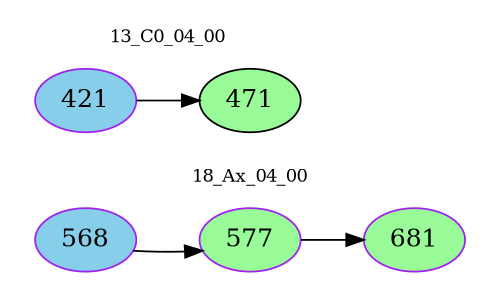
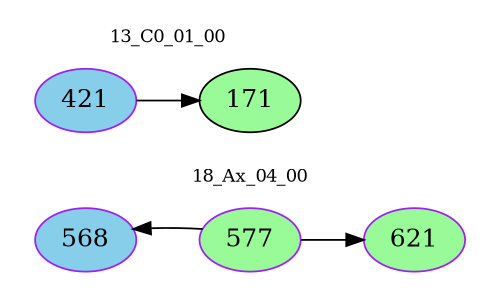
cluster "13_C0_04_00": label "13_C0_04_00" -> "13_C0_01_00"
node "471": label "471" -> "171"
node "681": label "681" -> "621"
edge "568" -> "577": reversed
